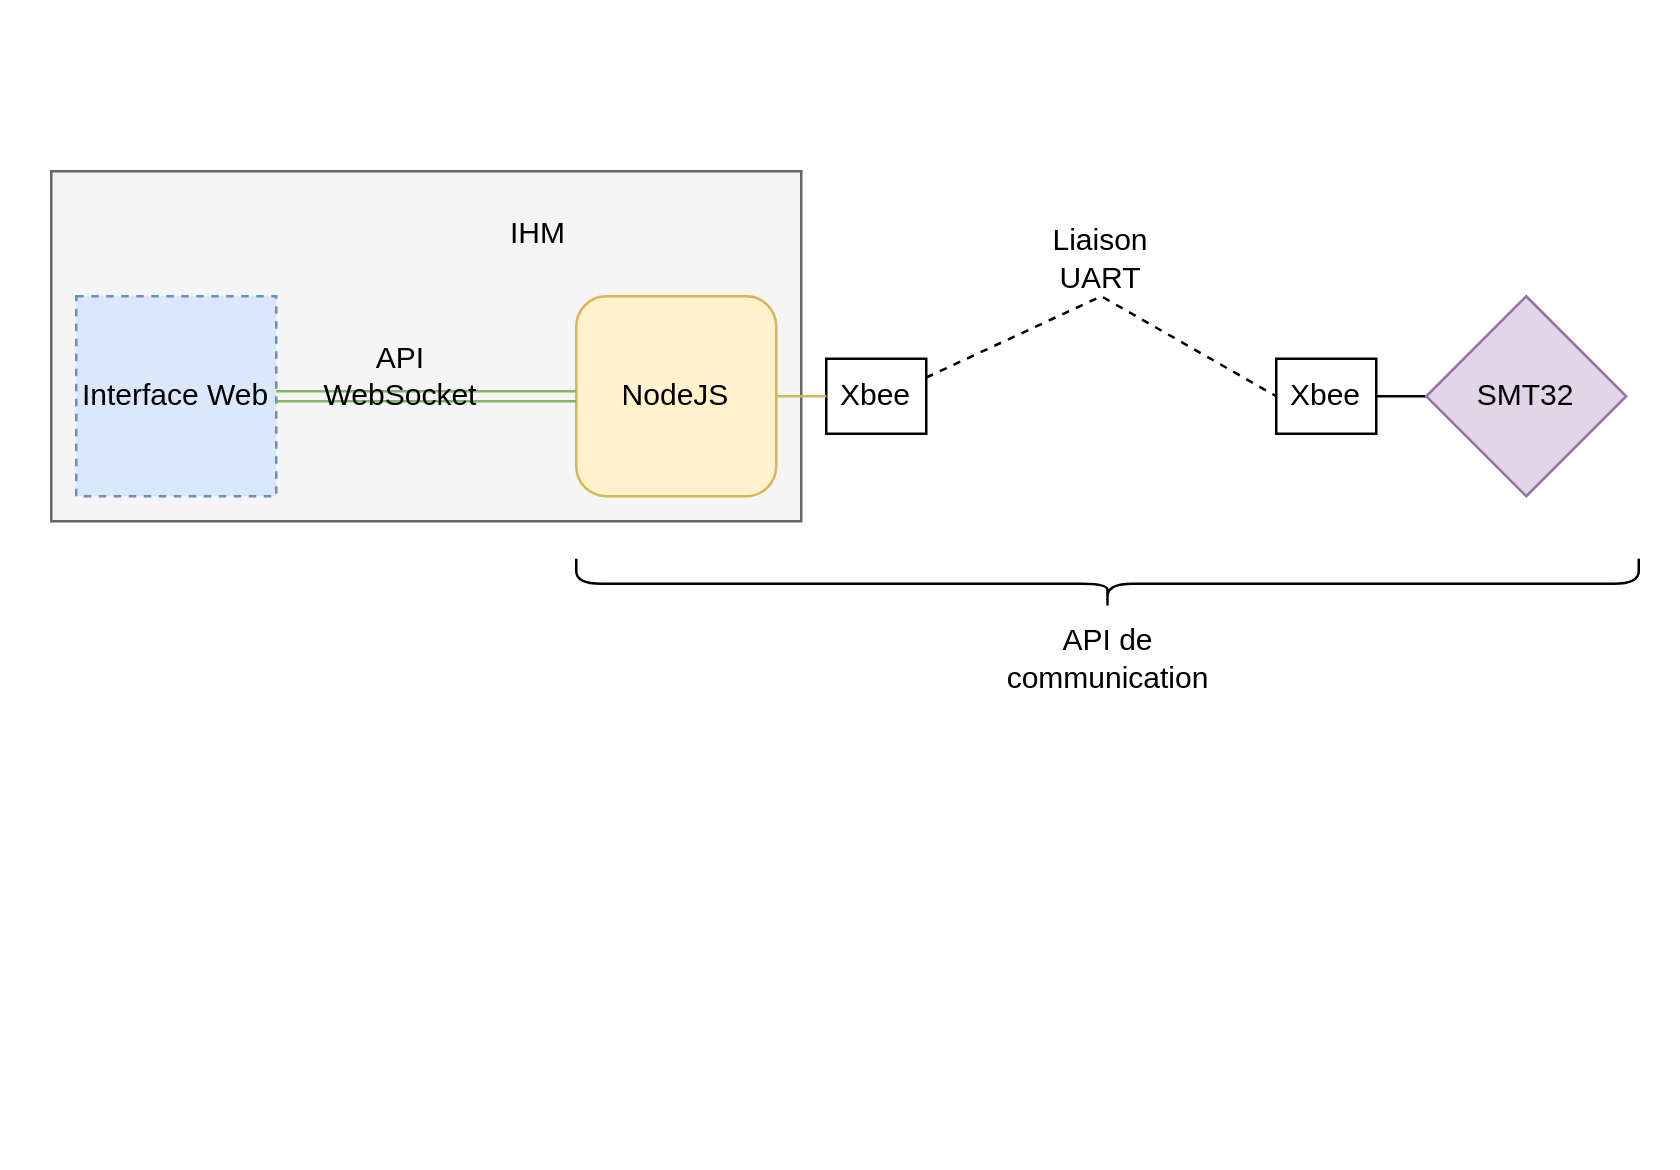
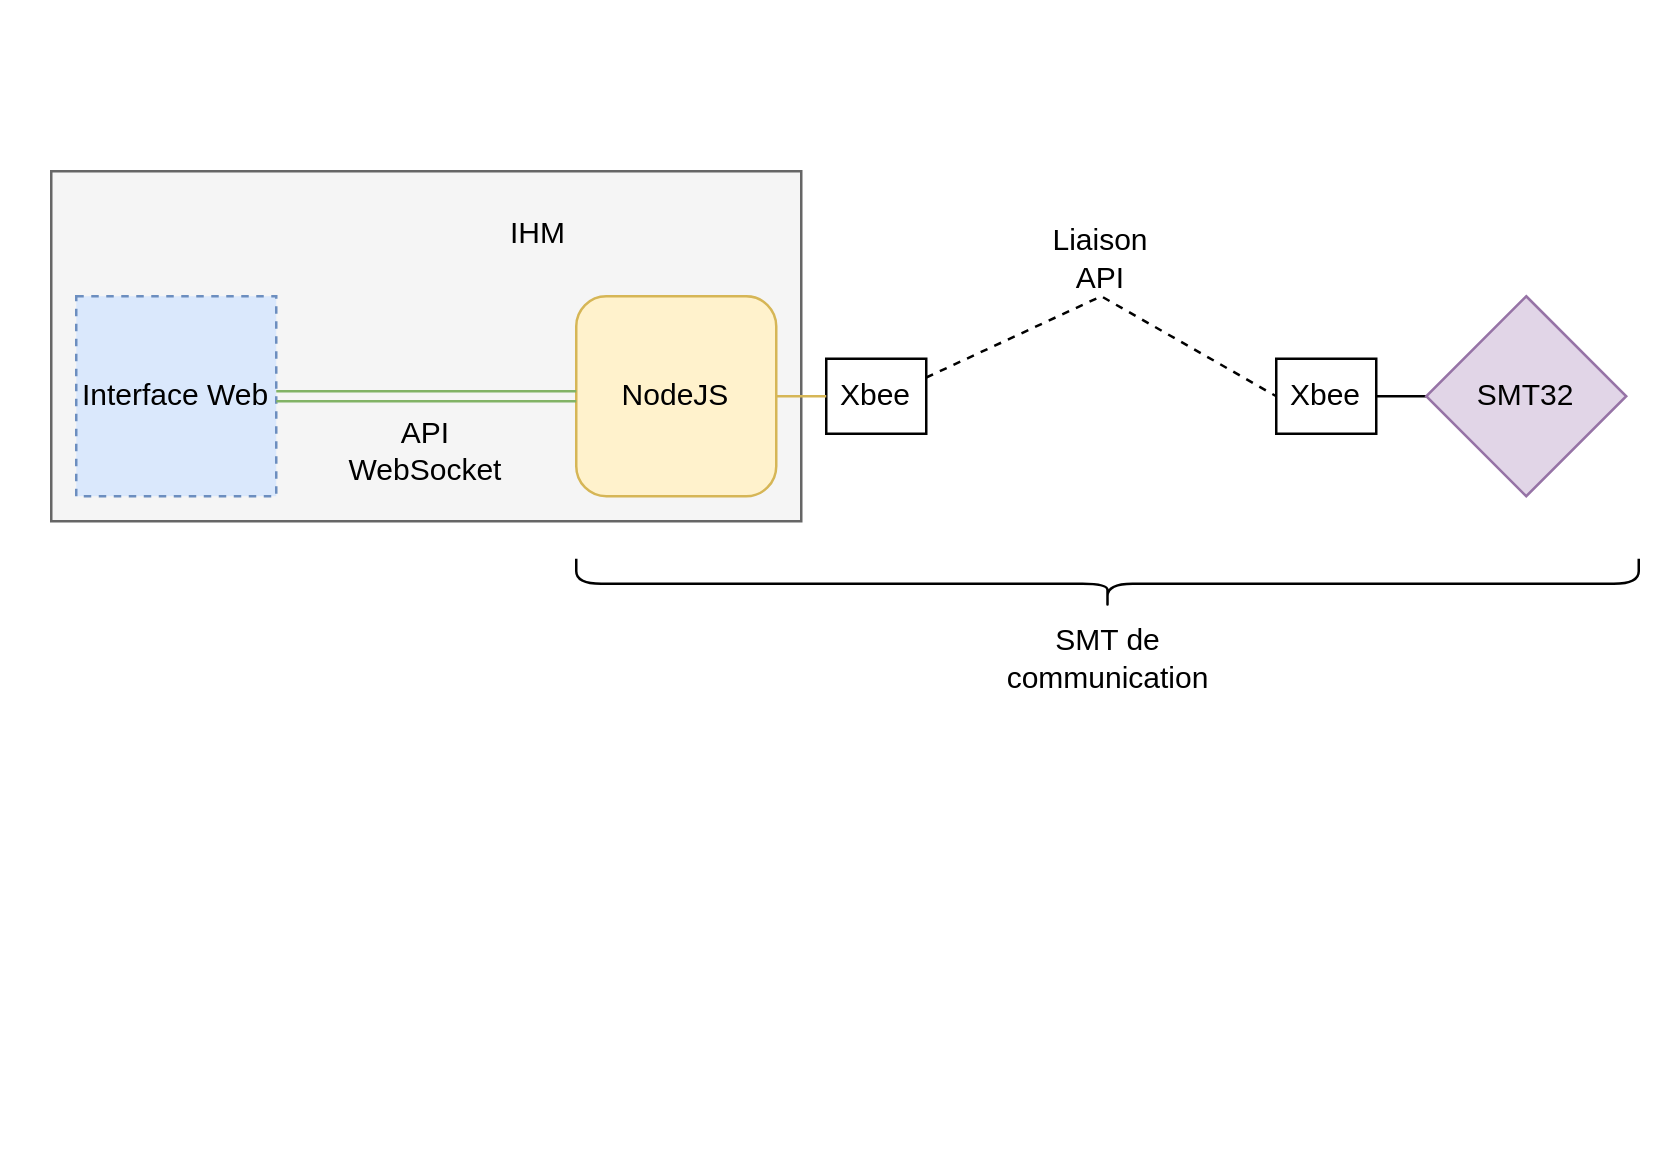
node "Liaison UART": label "Liaison UART" -> "Liaison API"
node "API WebSocket": moved (401, 376) -> (426, 451)
node "API de communication": label "API de communication" -> "SMT de communication"
